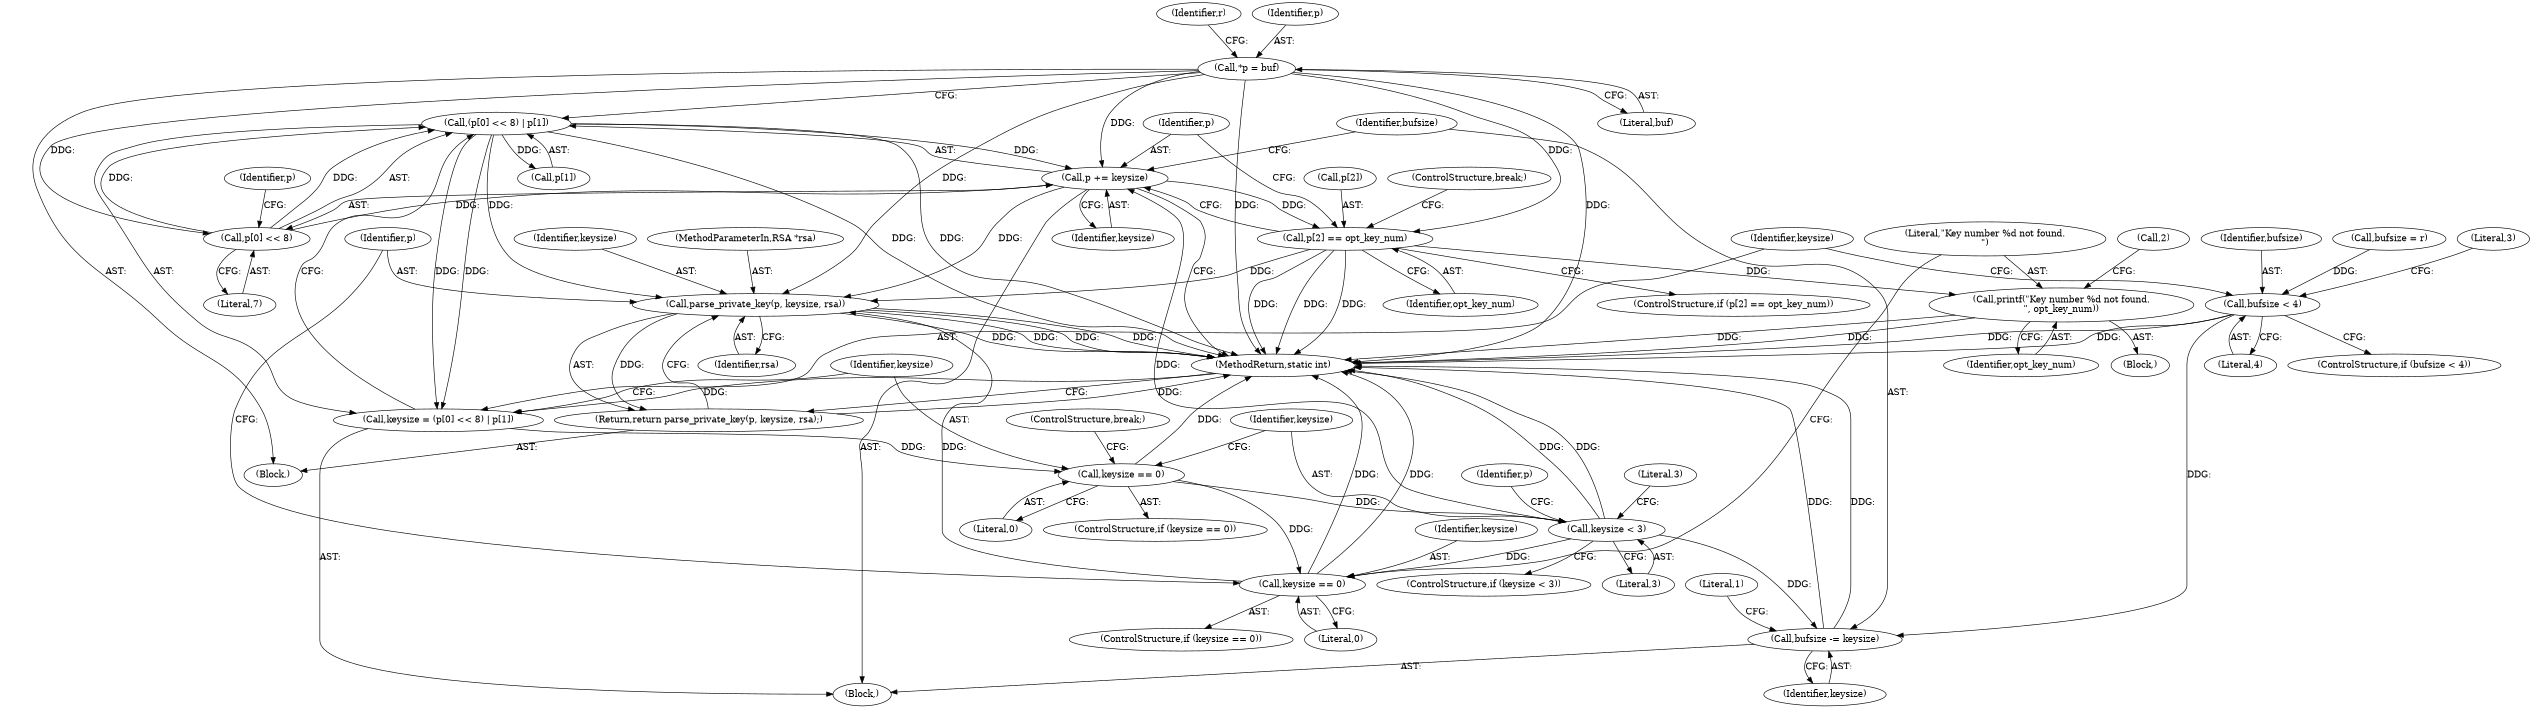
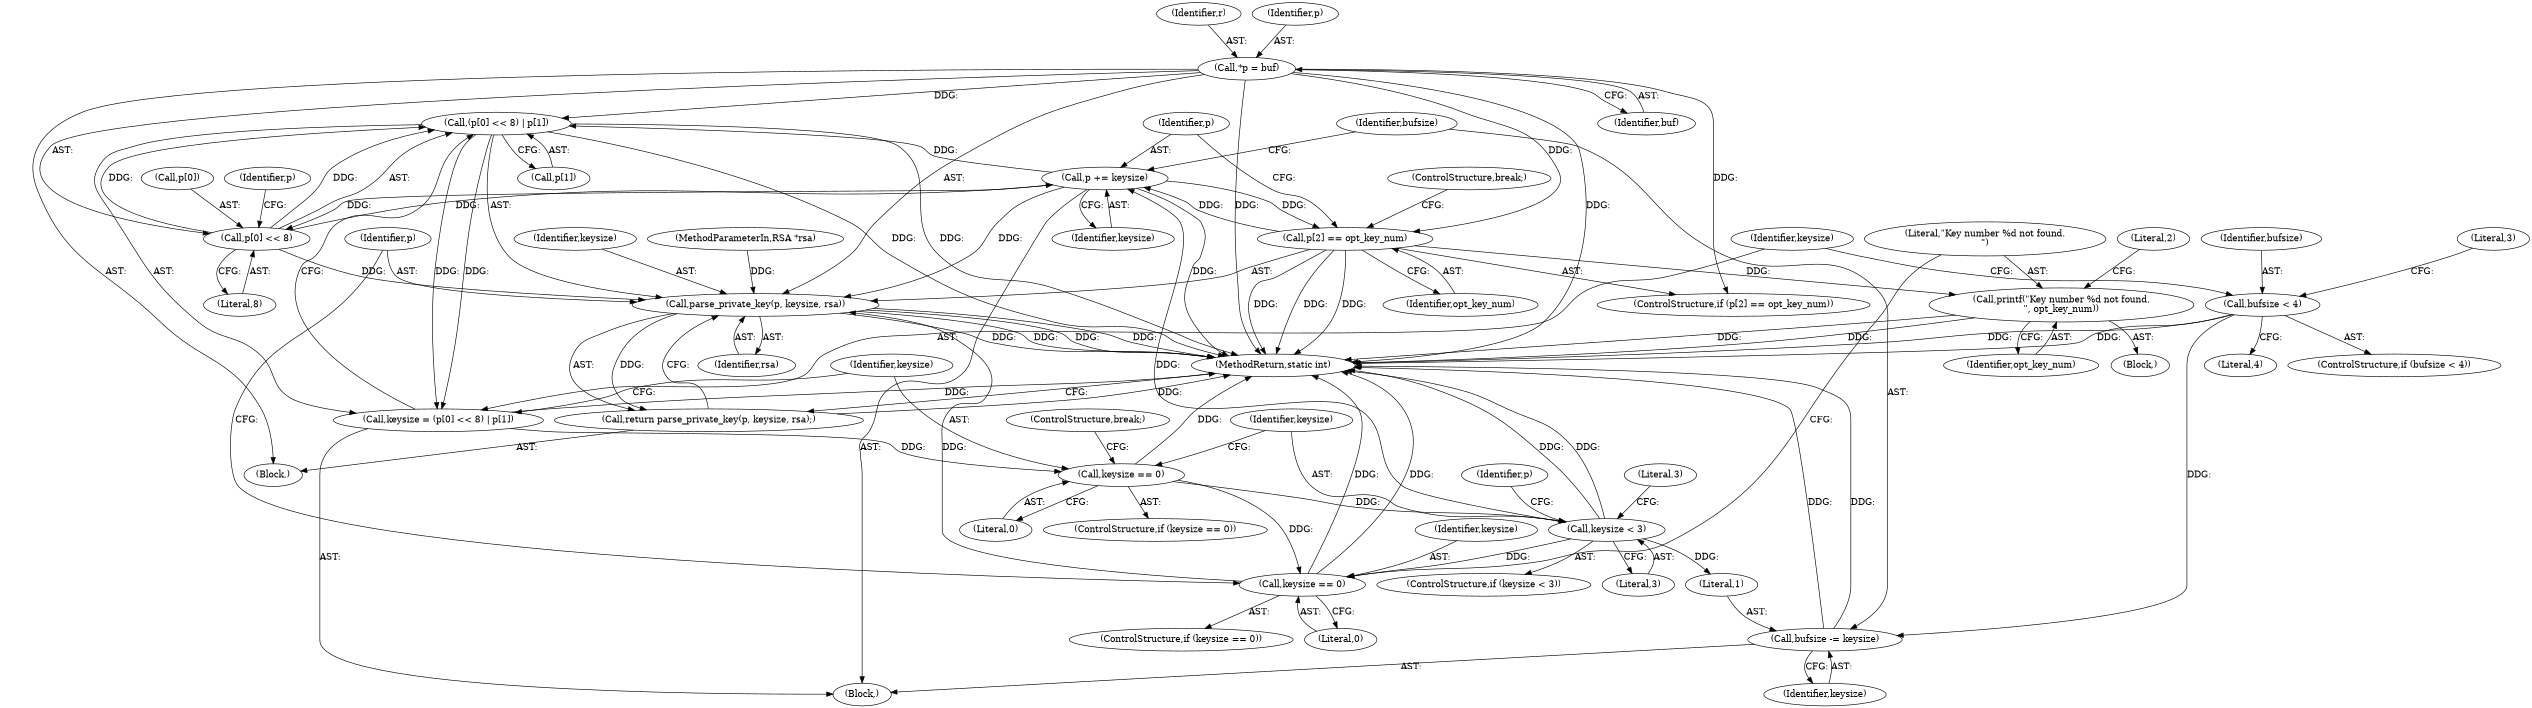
edge "(Identifier,r)" -> "(Call,*p = buf)": label "CFG: " -> "AST: "
edge "(Call,*p = buf)" -> "(Call,(p[0] << 8) | p[1])": label "CFG: " -> "DDG: "
edge "(Call,*p = buf)" -> "(Call,p += keysize)": now "(Call,*p = buf)" -> "(ControlStructure,if (p[2] == opt_key_num))"
node "(Literal,buf)": label "(Literal,buf)" -> "(Identifier,buf)"
edge "(Call,(p[0] << 8) | p[1])" -> "(Call,p += keysize)": removed, label "DDG:"
edge "(Call,*p = buf)" -> "(Call,p[0] << 8)": label "DDG: " -> "AST: "
edge "(Call,(p[0] << 8) | p[1])" -> "(Call,p[1])": label "DDG: " -> "CFG: "
edge "(Call,p += keysize)" -> "(Call,(p[0] << 8) | p[1])": label "AST: " -> "DDG: "
node "(Call,p[0])": added
edge "(Call,*p = buf)" -> "(Call,parse_private_key(p, keysize, rsa))": label "DDG: " -> "AST: "
node "(Call,p[2])": removed
edge "(Call,p += keysize)" -> "(Call,p[0] << 8)": label "AST: " -> "DDG: "
edge "(Call,(p[0] << 8) | p[1])" -> "(Call,parse_private_key(p, keysize, rsa))": label "DDG: " -> "AST: "
edge "(Call,p[2] == opt_key_num)" -> "(Call,p += keysize)": label "CFG: " -> "DDG: "
node "(Call,2)": label "(Call,2)" -> "(Literal,2)"
node "(Call,bufsize = r)": removed
edge "(MethodParameterIn,RSA *rsa)" -> "(Call,parse_private_key(p, keysize, rsa))": label "AST: " -> "DDG: "
edge "(Call,p += keysize)" -> "(MethodReturn,static int)": label "CFG: " -> "DDG: "
edge "(Call,p[2] == opt_key_num)" -> "(Call,parse_private_key(p, keysize, rsa))": label "DDG: " -> "AST: "
edge "(Call,p[2] == opt_key_num)" -> "(ControlStructure,if (p[2] == opt_key_num))": label "CFG: " -> "AST: "
edge "(Call,p[0] << 8)" -> "(Call,parse_private_key(p, keysize, rsa))": added, label "DDG:"
node "(Literal,7)": label "(Literal,7)" -> "(Literal,8)"
edge "(Literal,4)" -> "(Call,bufsize < 4)": removed, label "AST:"
edge "(Call,parse_private_key(p, keysize, rsa))" -> "(Identifier,rsa)": label "CFG: " -> "AST: "
edge "(Call,bufsize < 4)" -> "(ControlStructure,if (bufsize < 4))": label "CFG: " -> "AST: "
edge "(MethodReturn,static int)" -> "(Call,keysize = (p[0] << 8) | p[1])": reversed
node "(Return,return parse_private_key(p, keysize, rsa);)": label "(Return,return parse_private_key(p, keysize, rsa);)" -> "(Call,return parse_private_key(p, keysize, rsa);)"
edge "(Call,keysize < 3)" -> "(ControlStructure,if (keysize < 3))": label "CFG: " -> "AST: "
edge "(Call,keysize < 3)" -> "(Call,bufsize -= keysize)": now "(Call,keysize < 3)" -> "(Literal,1)"
edge "(Literal,1)" -> "(Call,bufsize -= keysize)": label "CFG: " -> "AST: "
